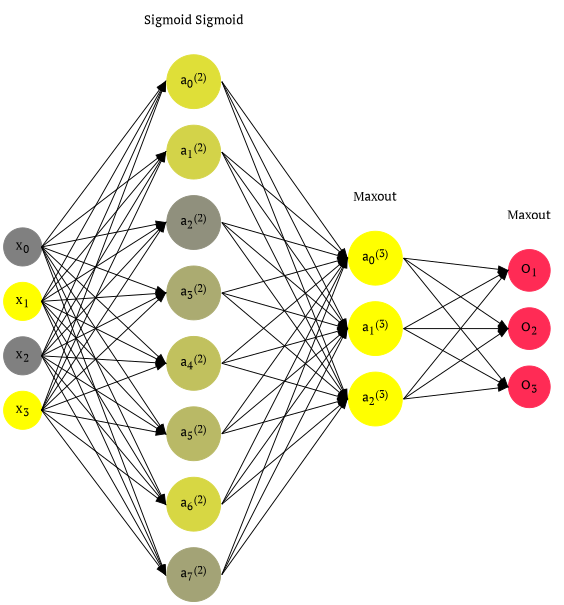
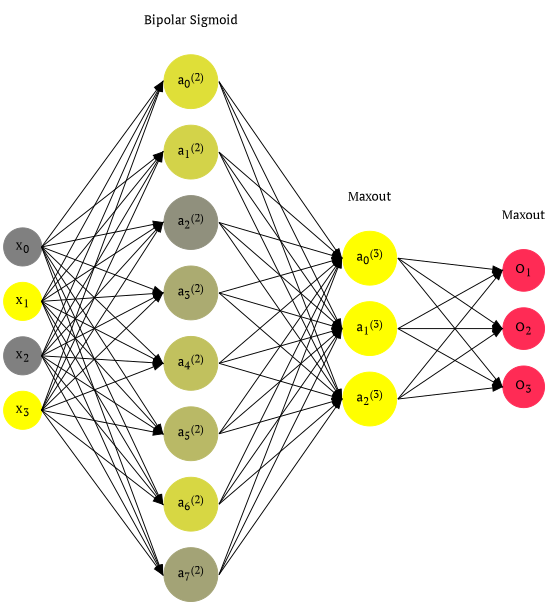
node "Sigmoid Sigmoid": label "Sigmoid Sigmoid" -> "Bipolar Sigmoid"
